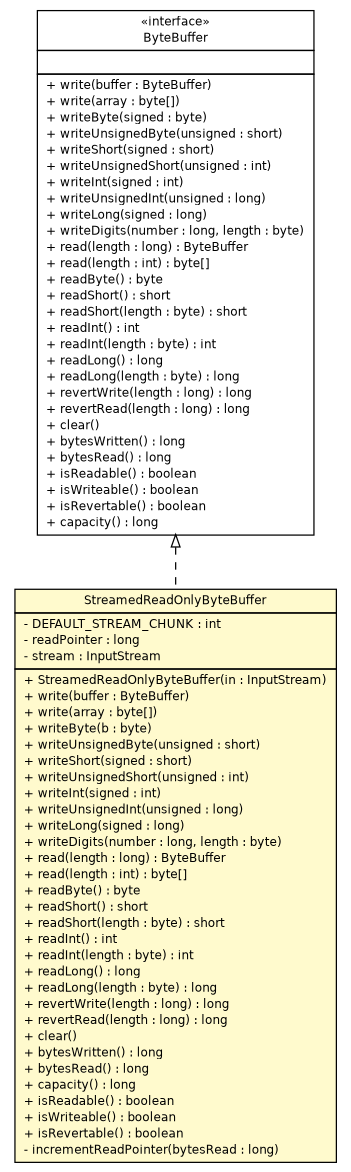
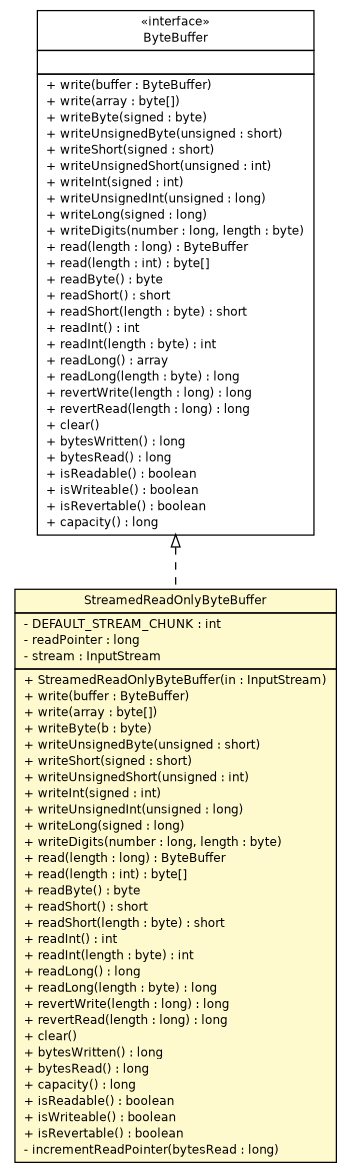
node "ByteBuffer": text "+ readLong() : long" -> "+ readLong() : array"
